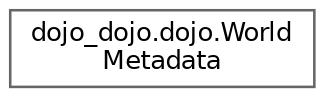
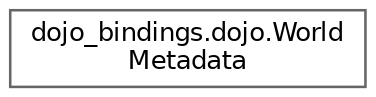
node "dojo_dojo.dojo.World Metadata": label "dojo_dojo.dojo.World Metadata" -> "dojo_bindings.dojo.World Metadata"
